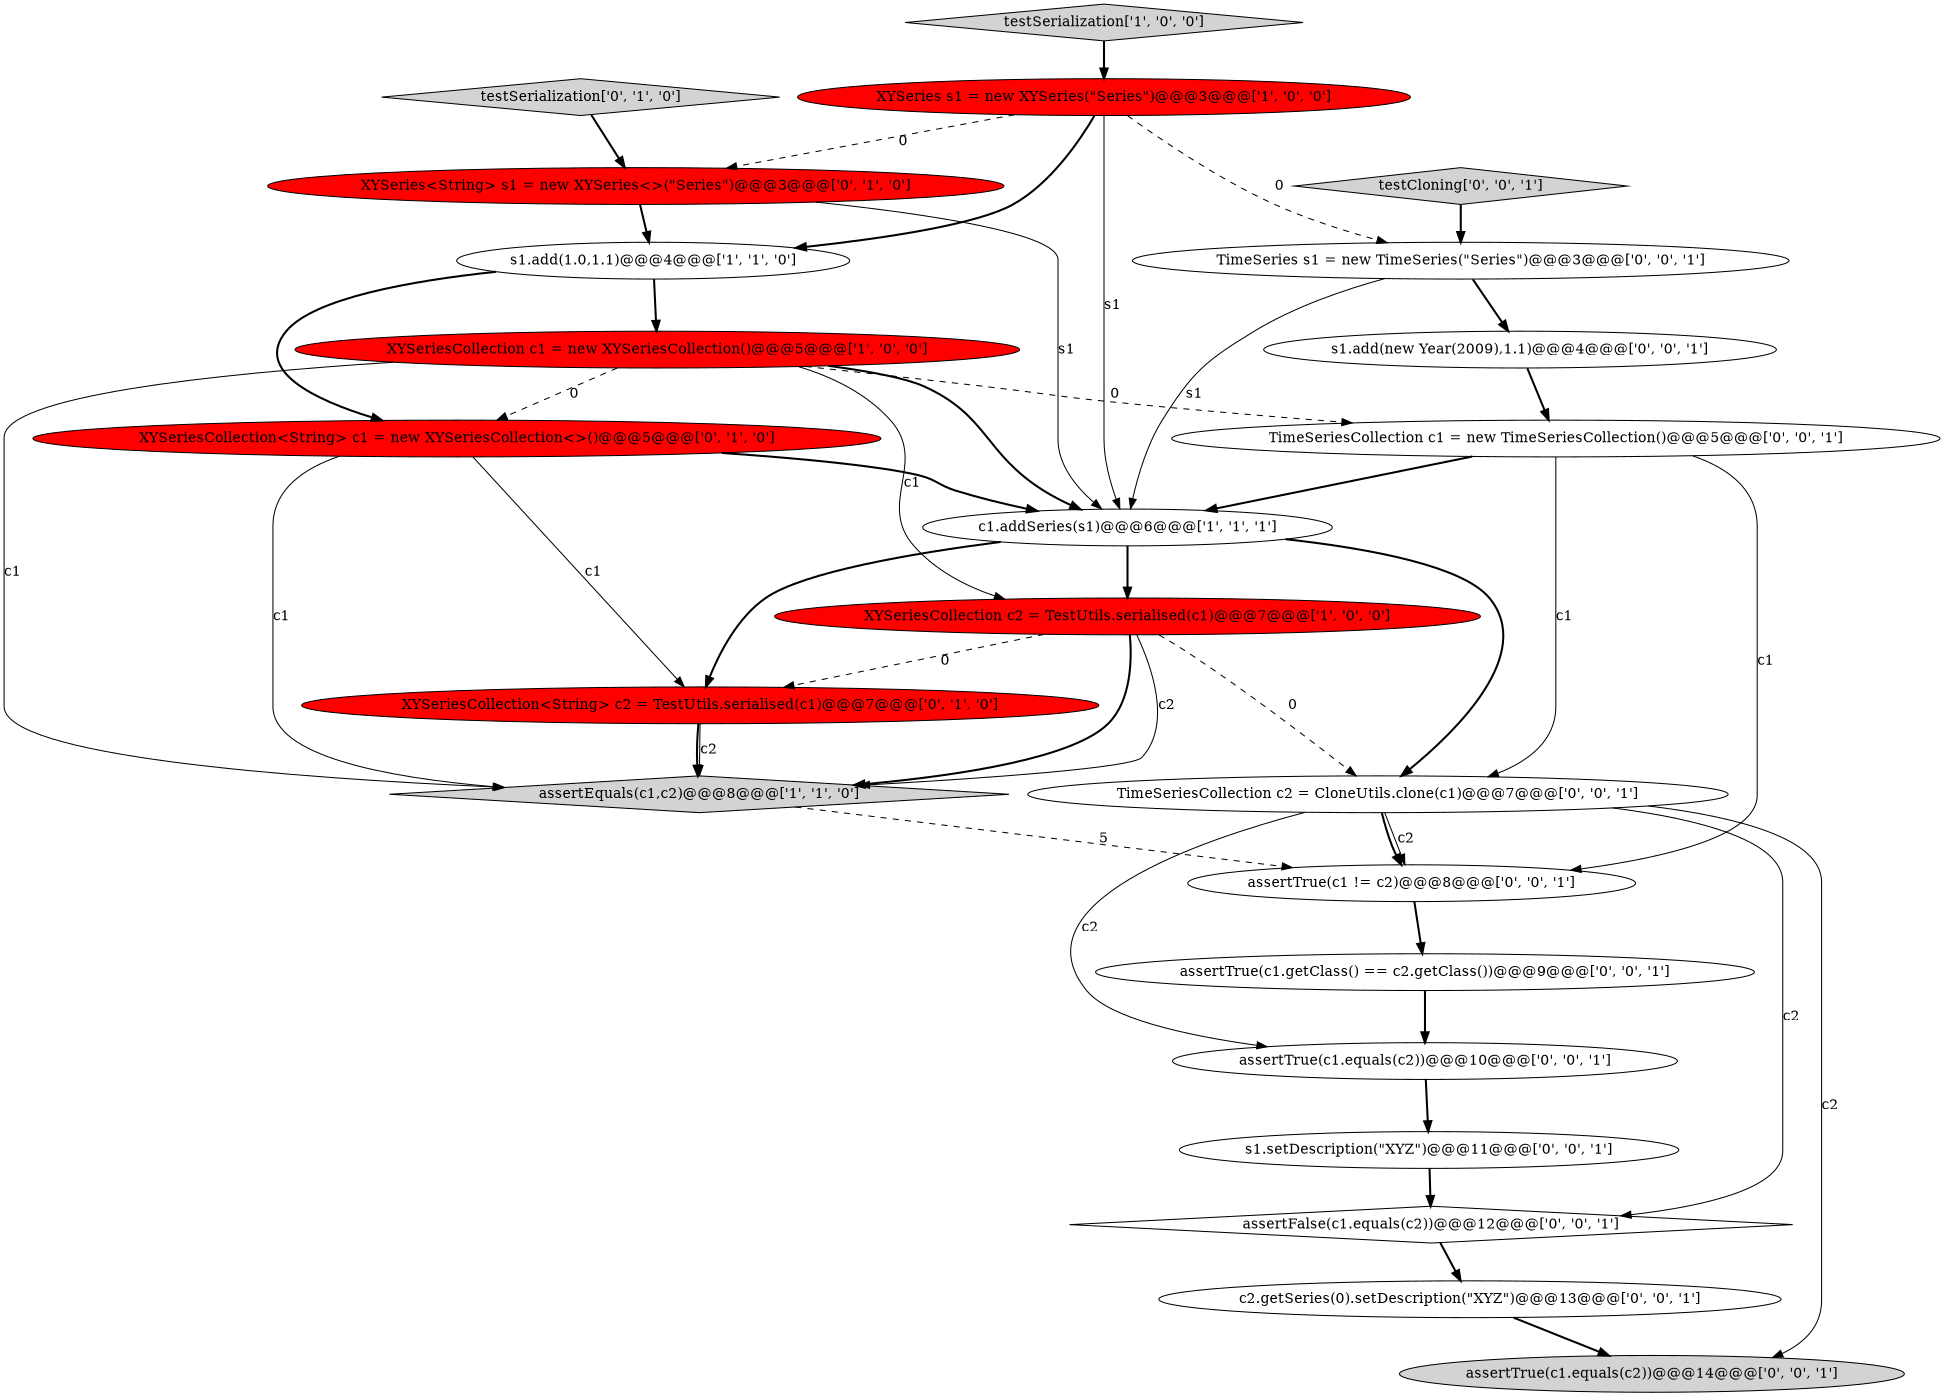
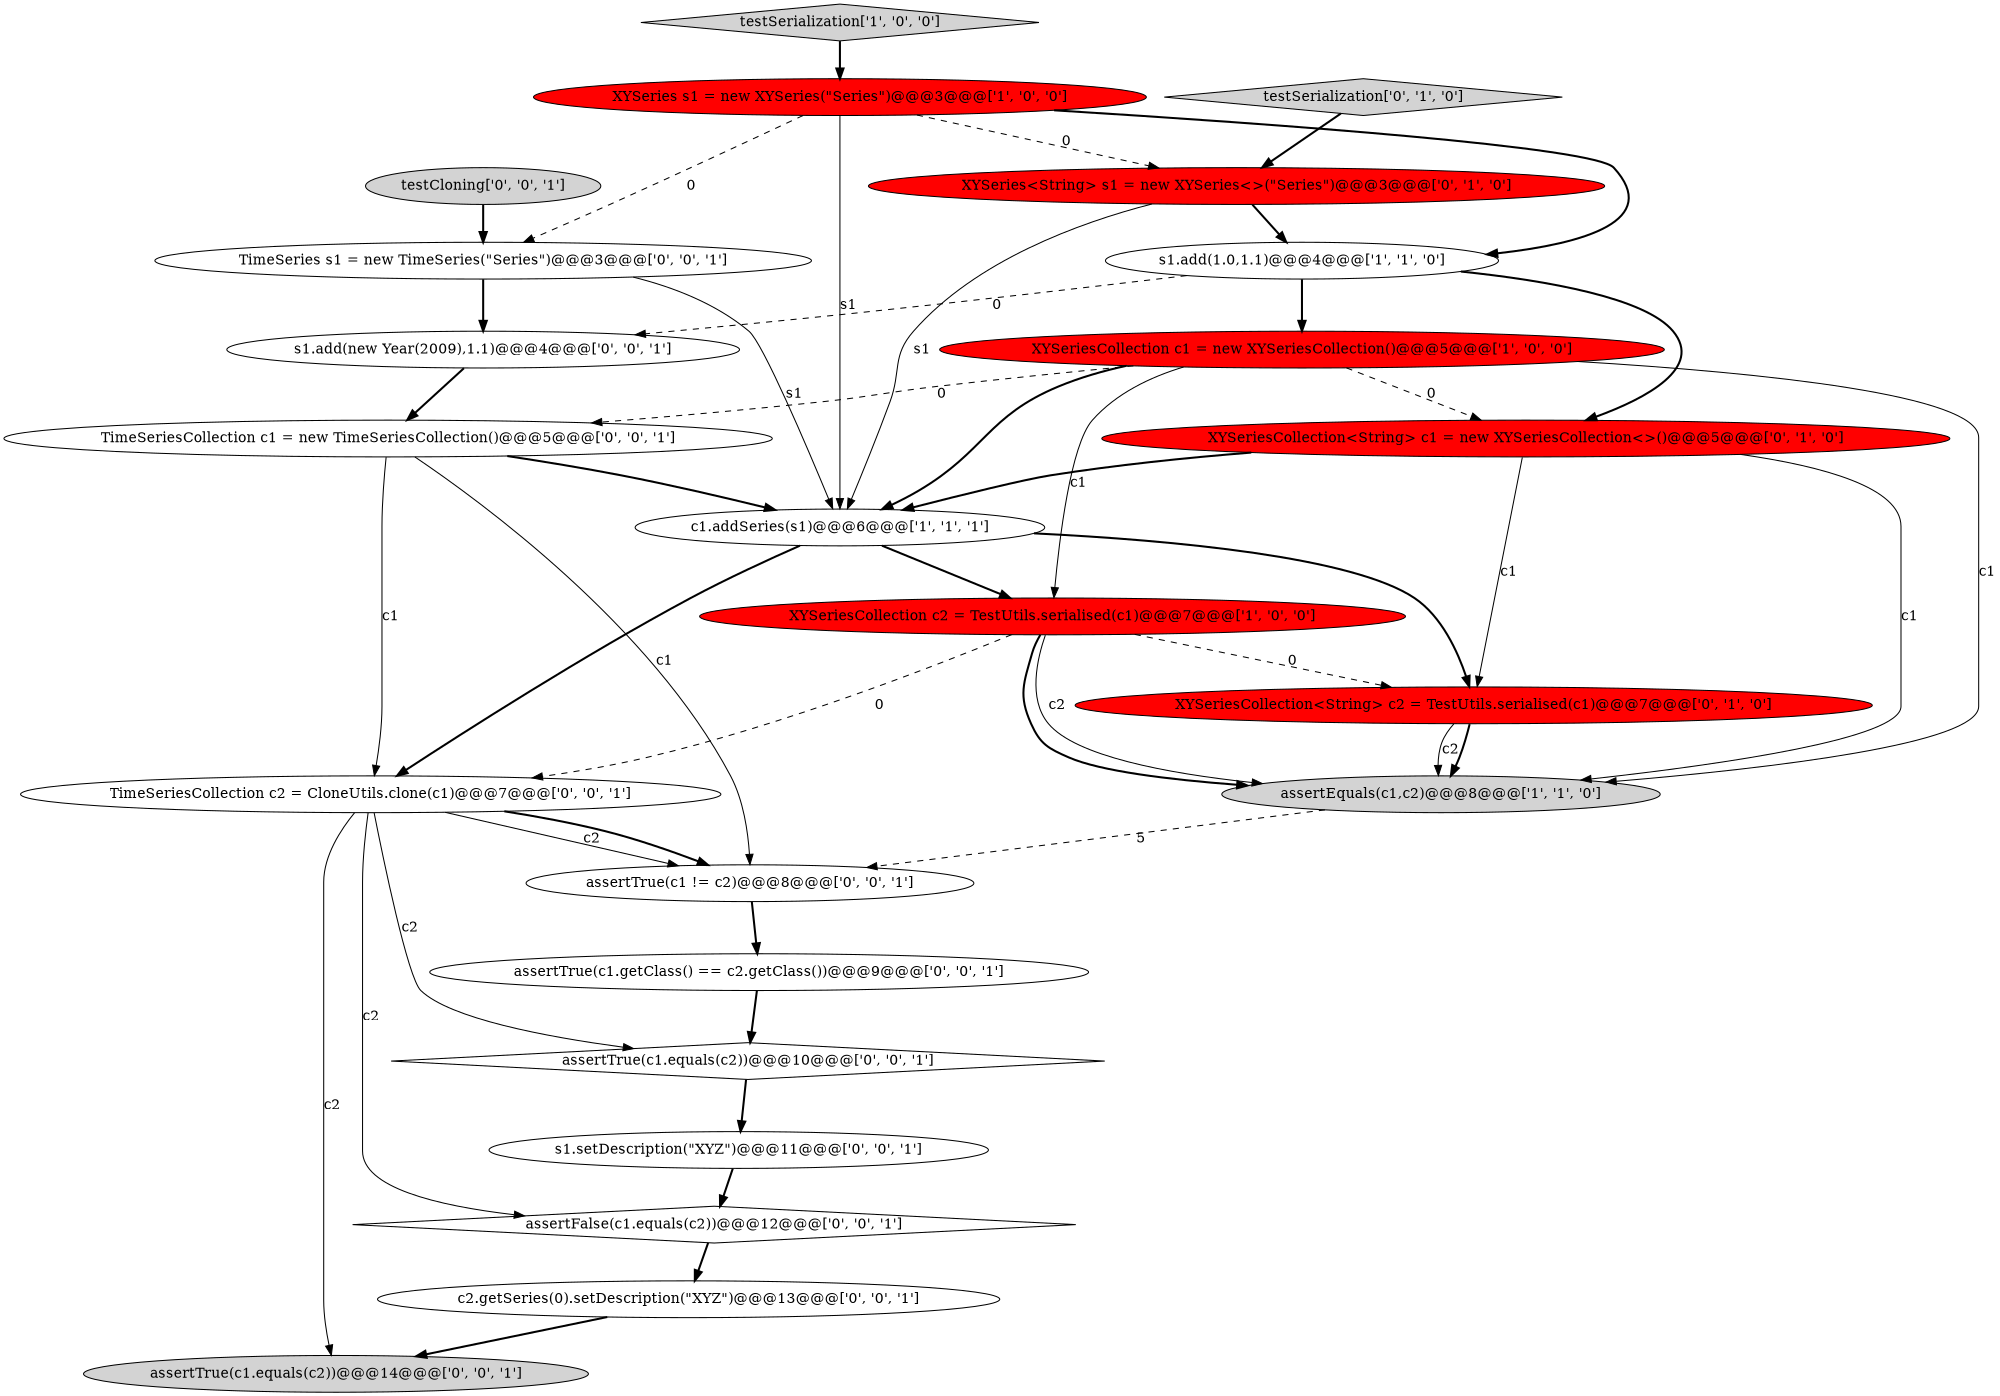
node "testCloning['0', '0', '1']": shape diamond -> ellipse
edge "s1.add(1.0,1.1)@@@4@@@['1', '1', '0']" -> "s1.add(new Year(2009),1.1)@@@4@@@['0', '0', '1']": added, label "0"
node "assertEquals(c1,c2)@@@8@@@['1', '1', '0']": shape diamond -> ellipse
node "assertTrue(c1.equals(c2))@@@10@@@['0', '0', '1']": shape ellipse -> diamond
